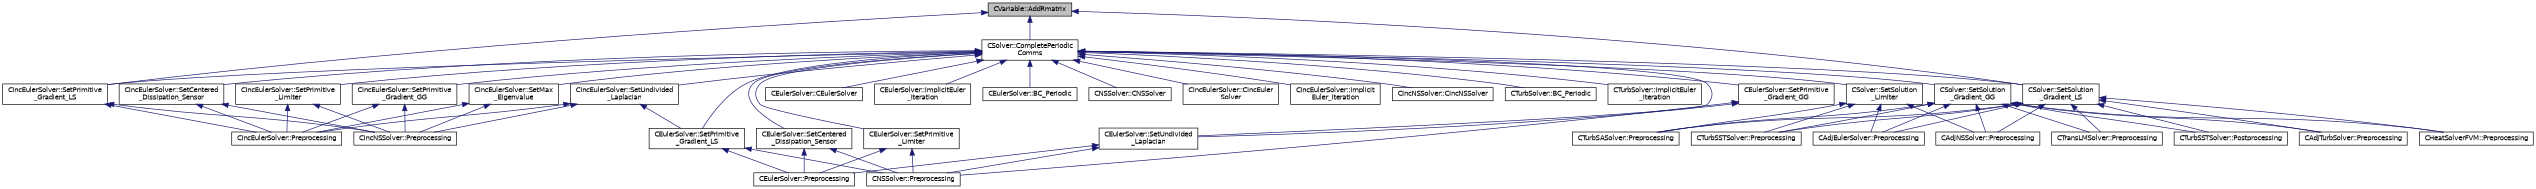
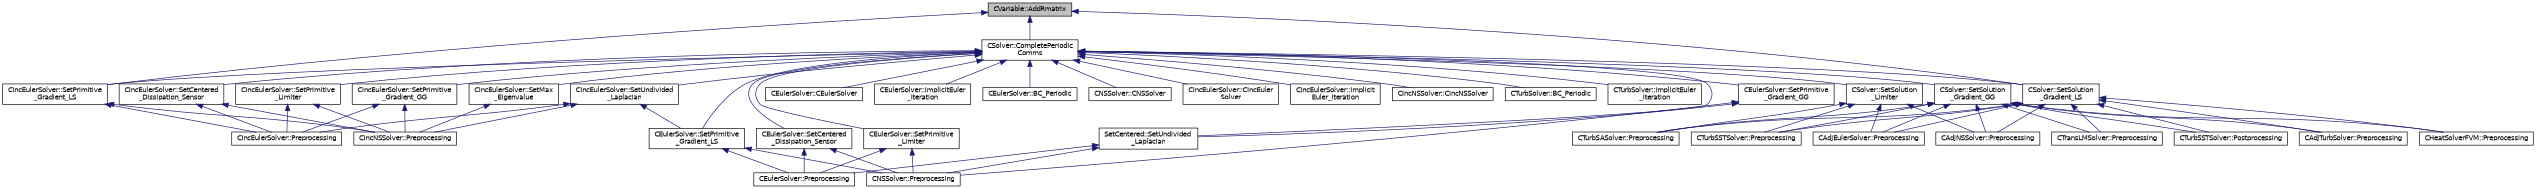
edge "CIncEulerSolver::Preprocessing" -> "CIncEulerSolver::SetMax _Eigenvalue": removed
node "CEulerSolver::SetUndivided _Laplacian": label "CEulerSolver::SetUndivided _Laplacian" -> "SetCentered::SetUndivided _Laplacian"
